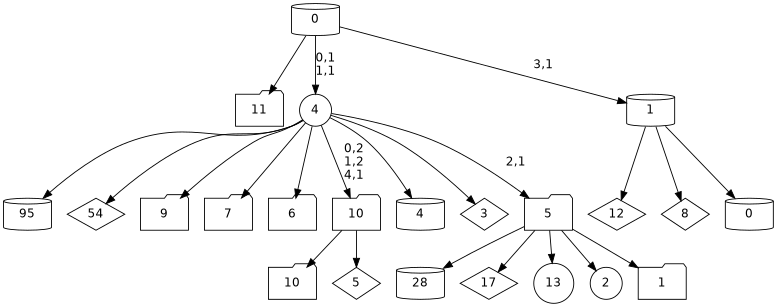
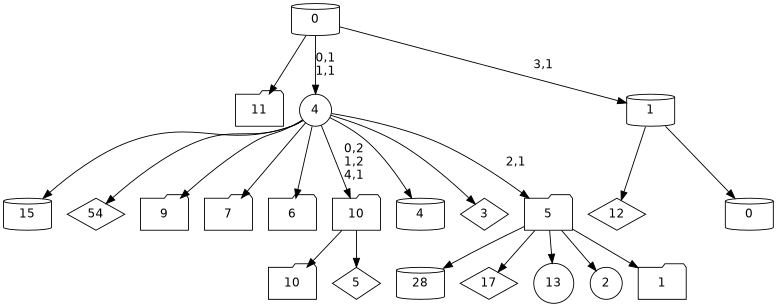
node "95": label "95" -> "15"
node "8": removed
